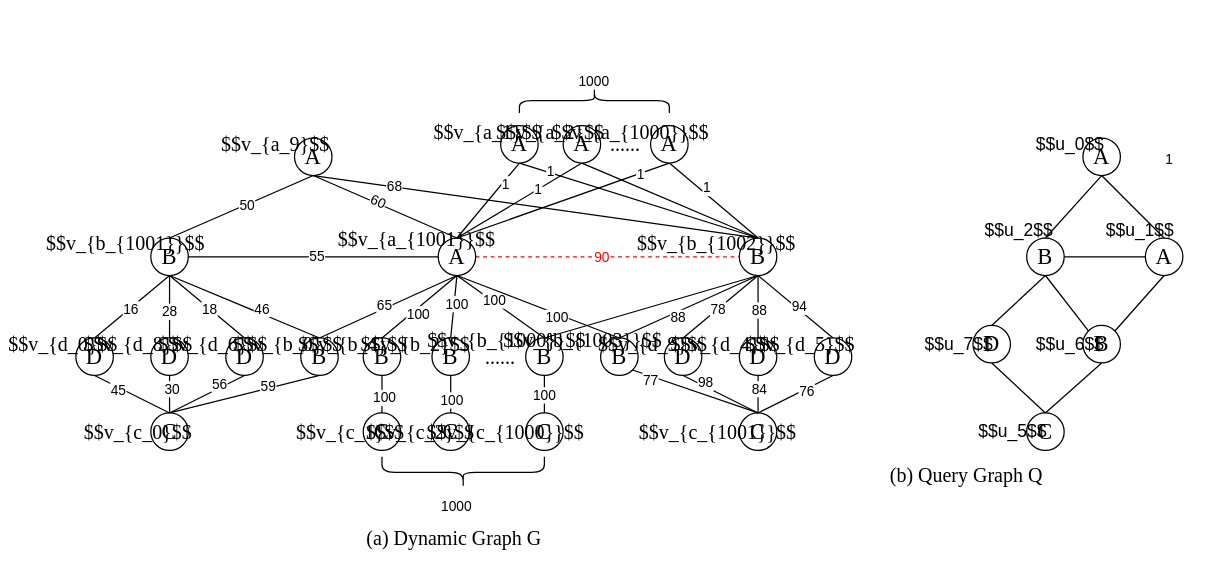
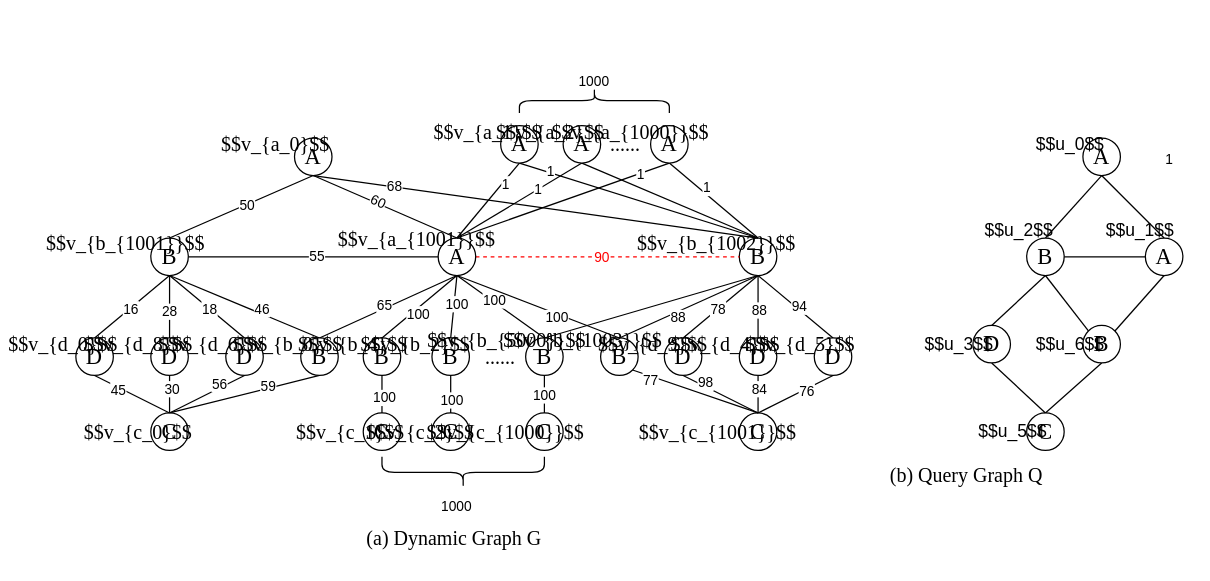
node "$$v_{a_9}$$": label "$$v_{a_9}$$" -> "$$v_{a_0}$$"
node "$$v_{b_{1000}}$$": label "$$v_{b_{1000}}$$" -> "$$v_{b_{5000}}$$"
node "$$u_7$$": label "$$u_7$$" -> "$$u_3$$"
